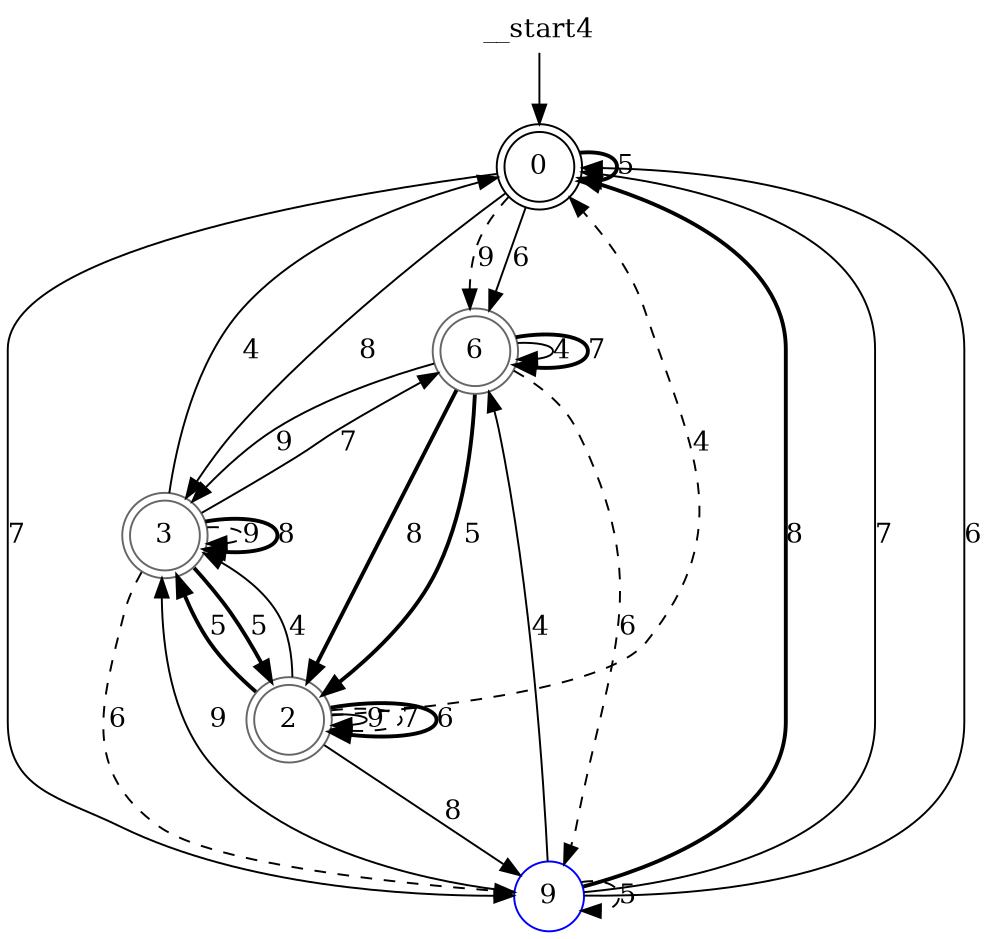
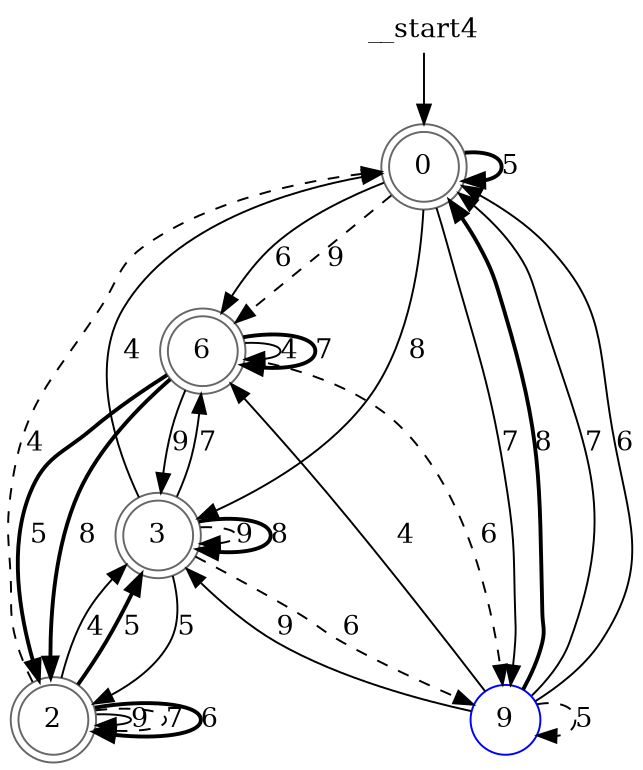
node "0": color black -> gray40
edge "3" -> "2": style bold -> solid
edge "2" -> "9": removed, label "8"
